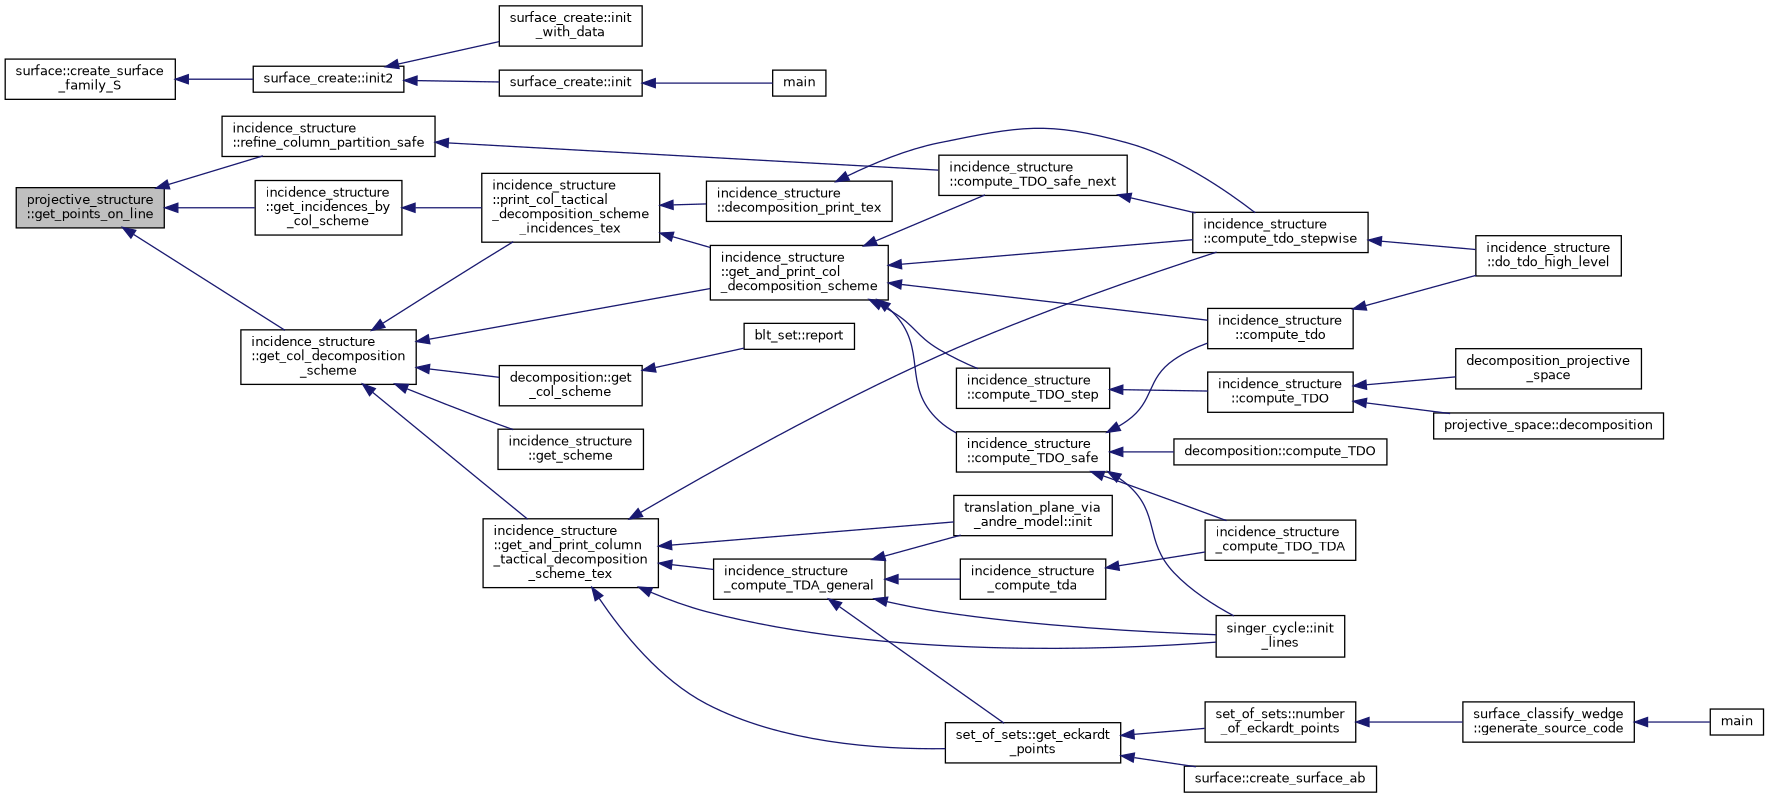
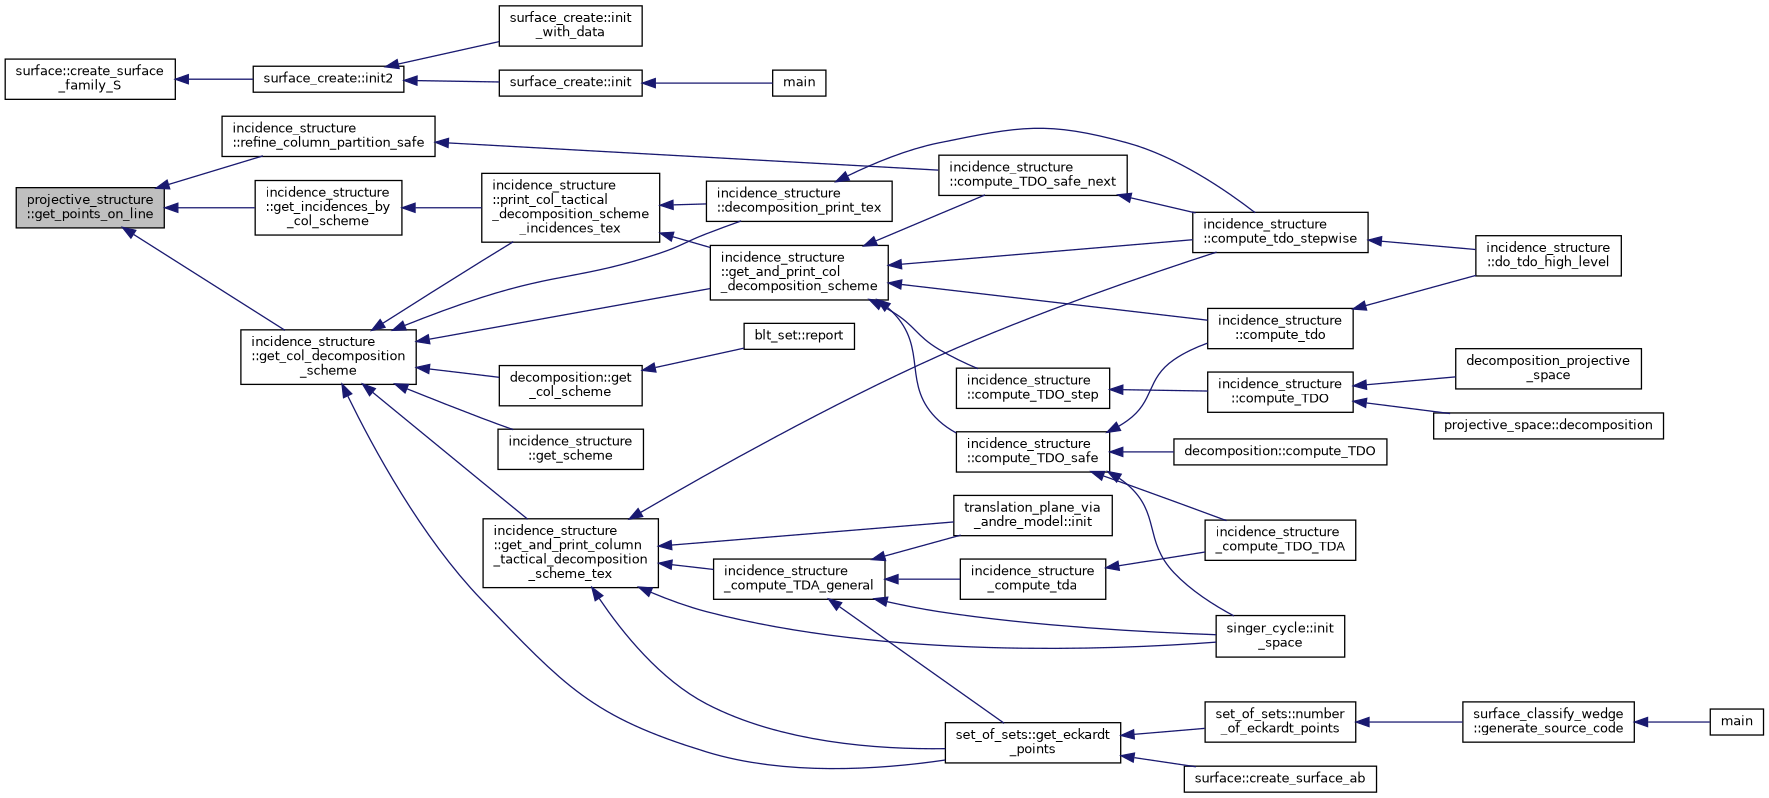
edge "incidence_structure ::decomposition_print_tex" -> "incidence_structure ::get_col_decomposition _scheme": added
node "singer_cycle::init _lines": label "singer_cycle::init _lines" -> "singer_cycle::init _space"
edge "set_of_sets::get_eckardt _points" -> "incidence_structure ::get_col_decomposition _scheme": added
